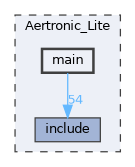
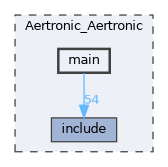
cluster "Aertronic_Lite": label "Aertronic_Lite" -> "Aertronic_Aertronic"
